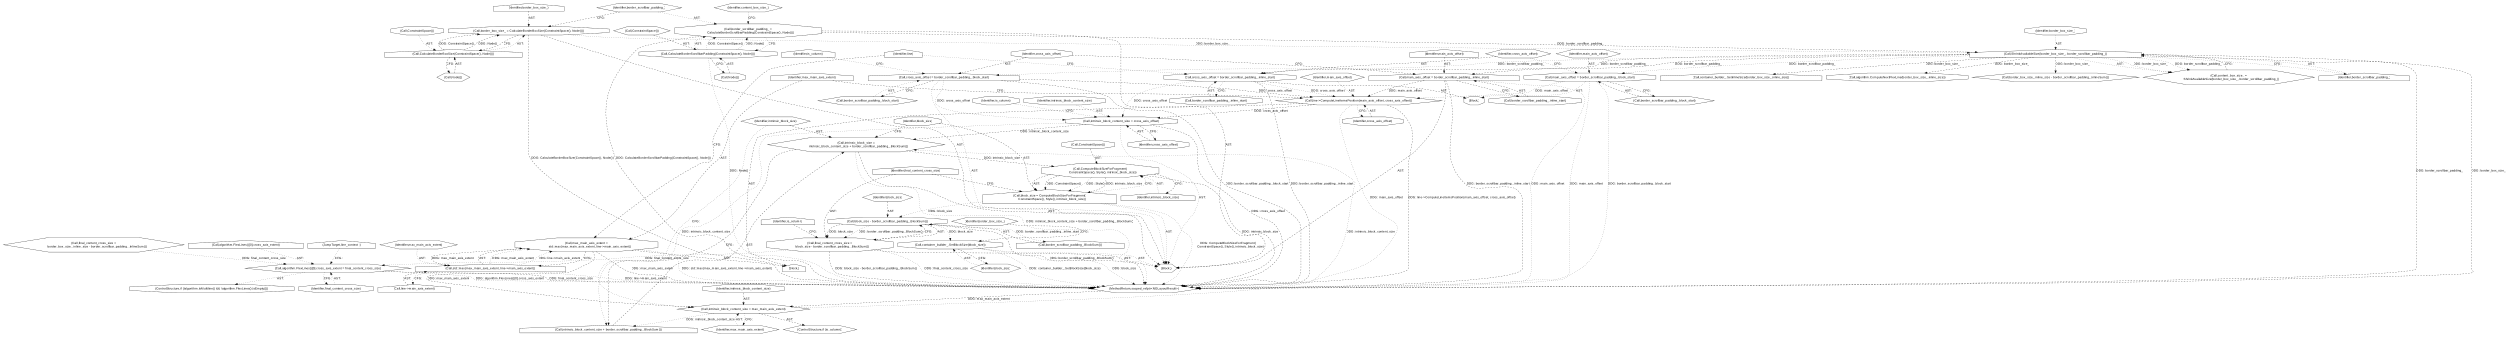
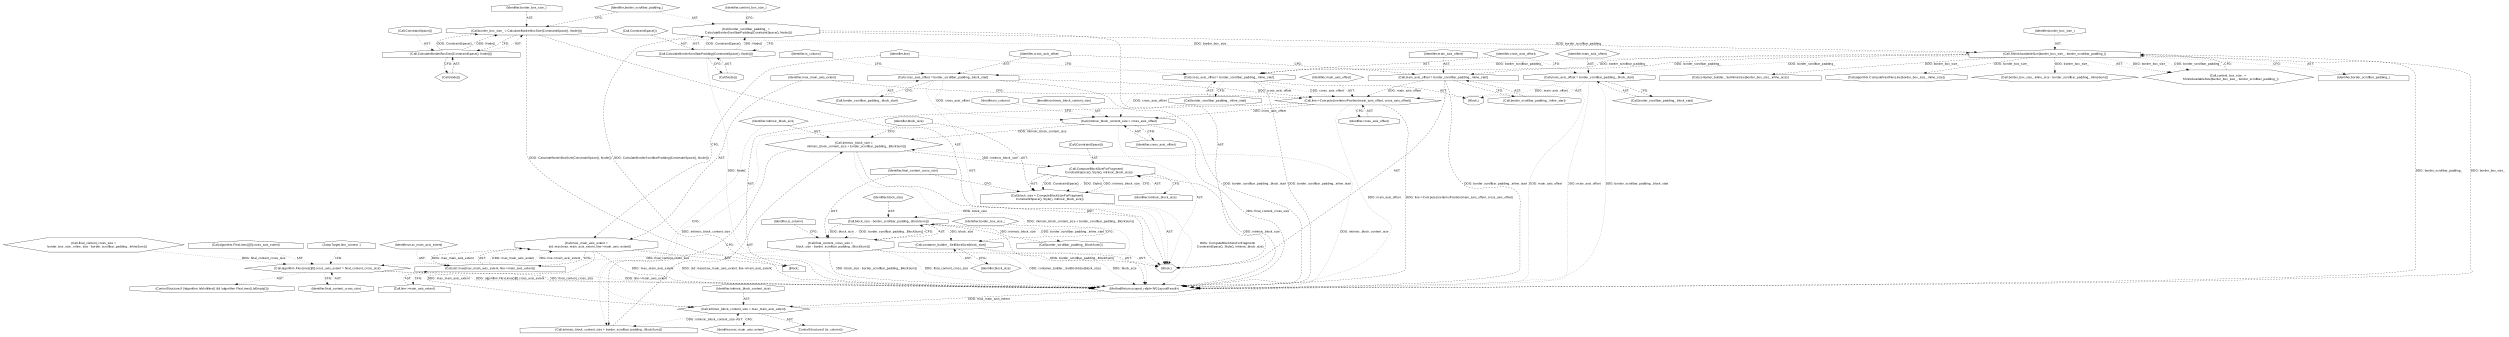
edge "(Call,intrinsic_block_content_size = cross_axis_offset)" -> "(MethodReturn,scoped_refptr<NGLayoutResult>)": label "DDG: cross_axis_offset" -> "DDG: final_content_cross_size"
edge "(Call,border_scrollbar_padding_.BlockSum())" -> "(Call,block_size - border_scrollbar_padding_.BlockSum())": label "AST: " -> "DDG: intrinsic_block_size"
